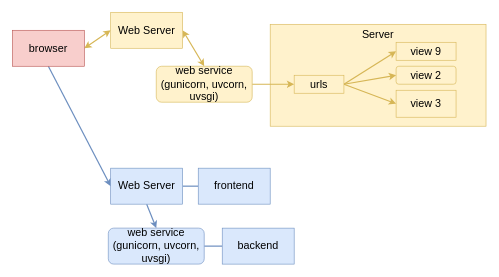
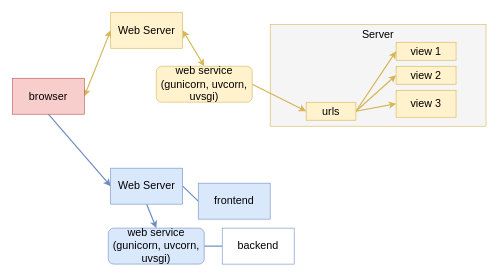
node "browser": moved (48, 48) -> (48, 96)
node "view 9": label "view 9" -> "view 1"
node "Server": fillcolor #fff2cc -> #f5f5f5
node "view 2": shape rounded rectangle -> rectangle
node "urls": moved (319, 84) -> (331, 111)
node "frontend": moved (234, 186) -> (234, 201)
node "backend": fillcolor #dae8fc -> #ffffff
